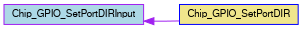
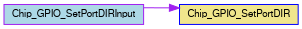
edge "Chip_GPIO_SetPortDIR" -> "Chip_GPIO_SetPortDIRInput": reversed
